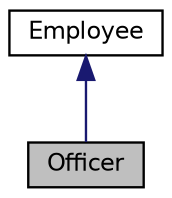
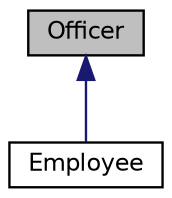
edge "Officer" -> "Employee": reversed
